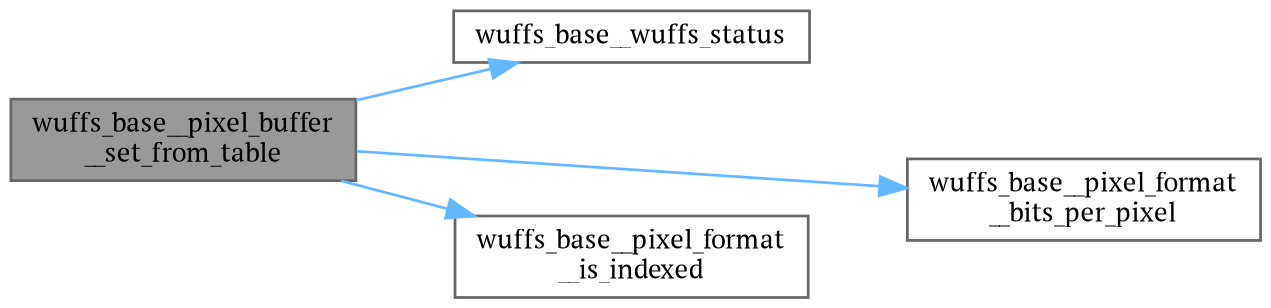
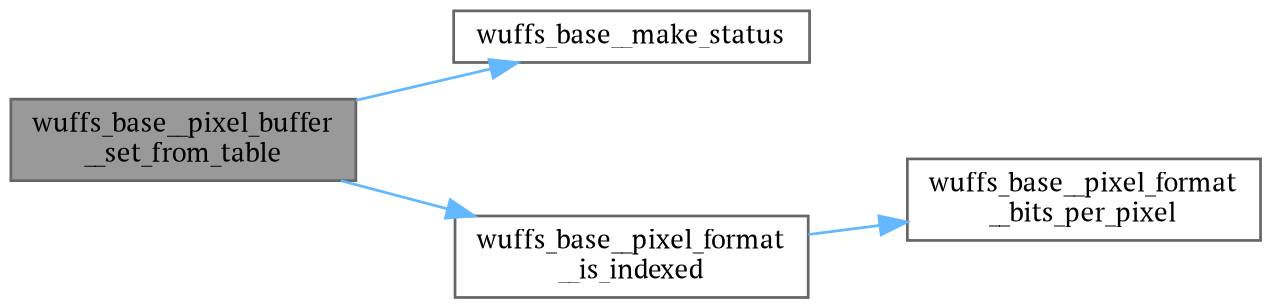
node "wuffs_base__wuffs_status": label "wuffs_base__wuffs_status" -> "wuffs_base__make_status"
edge "wuffs_base__pixel_buffer __set_from_table" -> "wuffs_base__pixel_format __bits_per_pixel": now "wuffs_base__pixel_format __is_indexed" -> "wuffs_base__pixel_format __bits_per_pixel"
